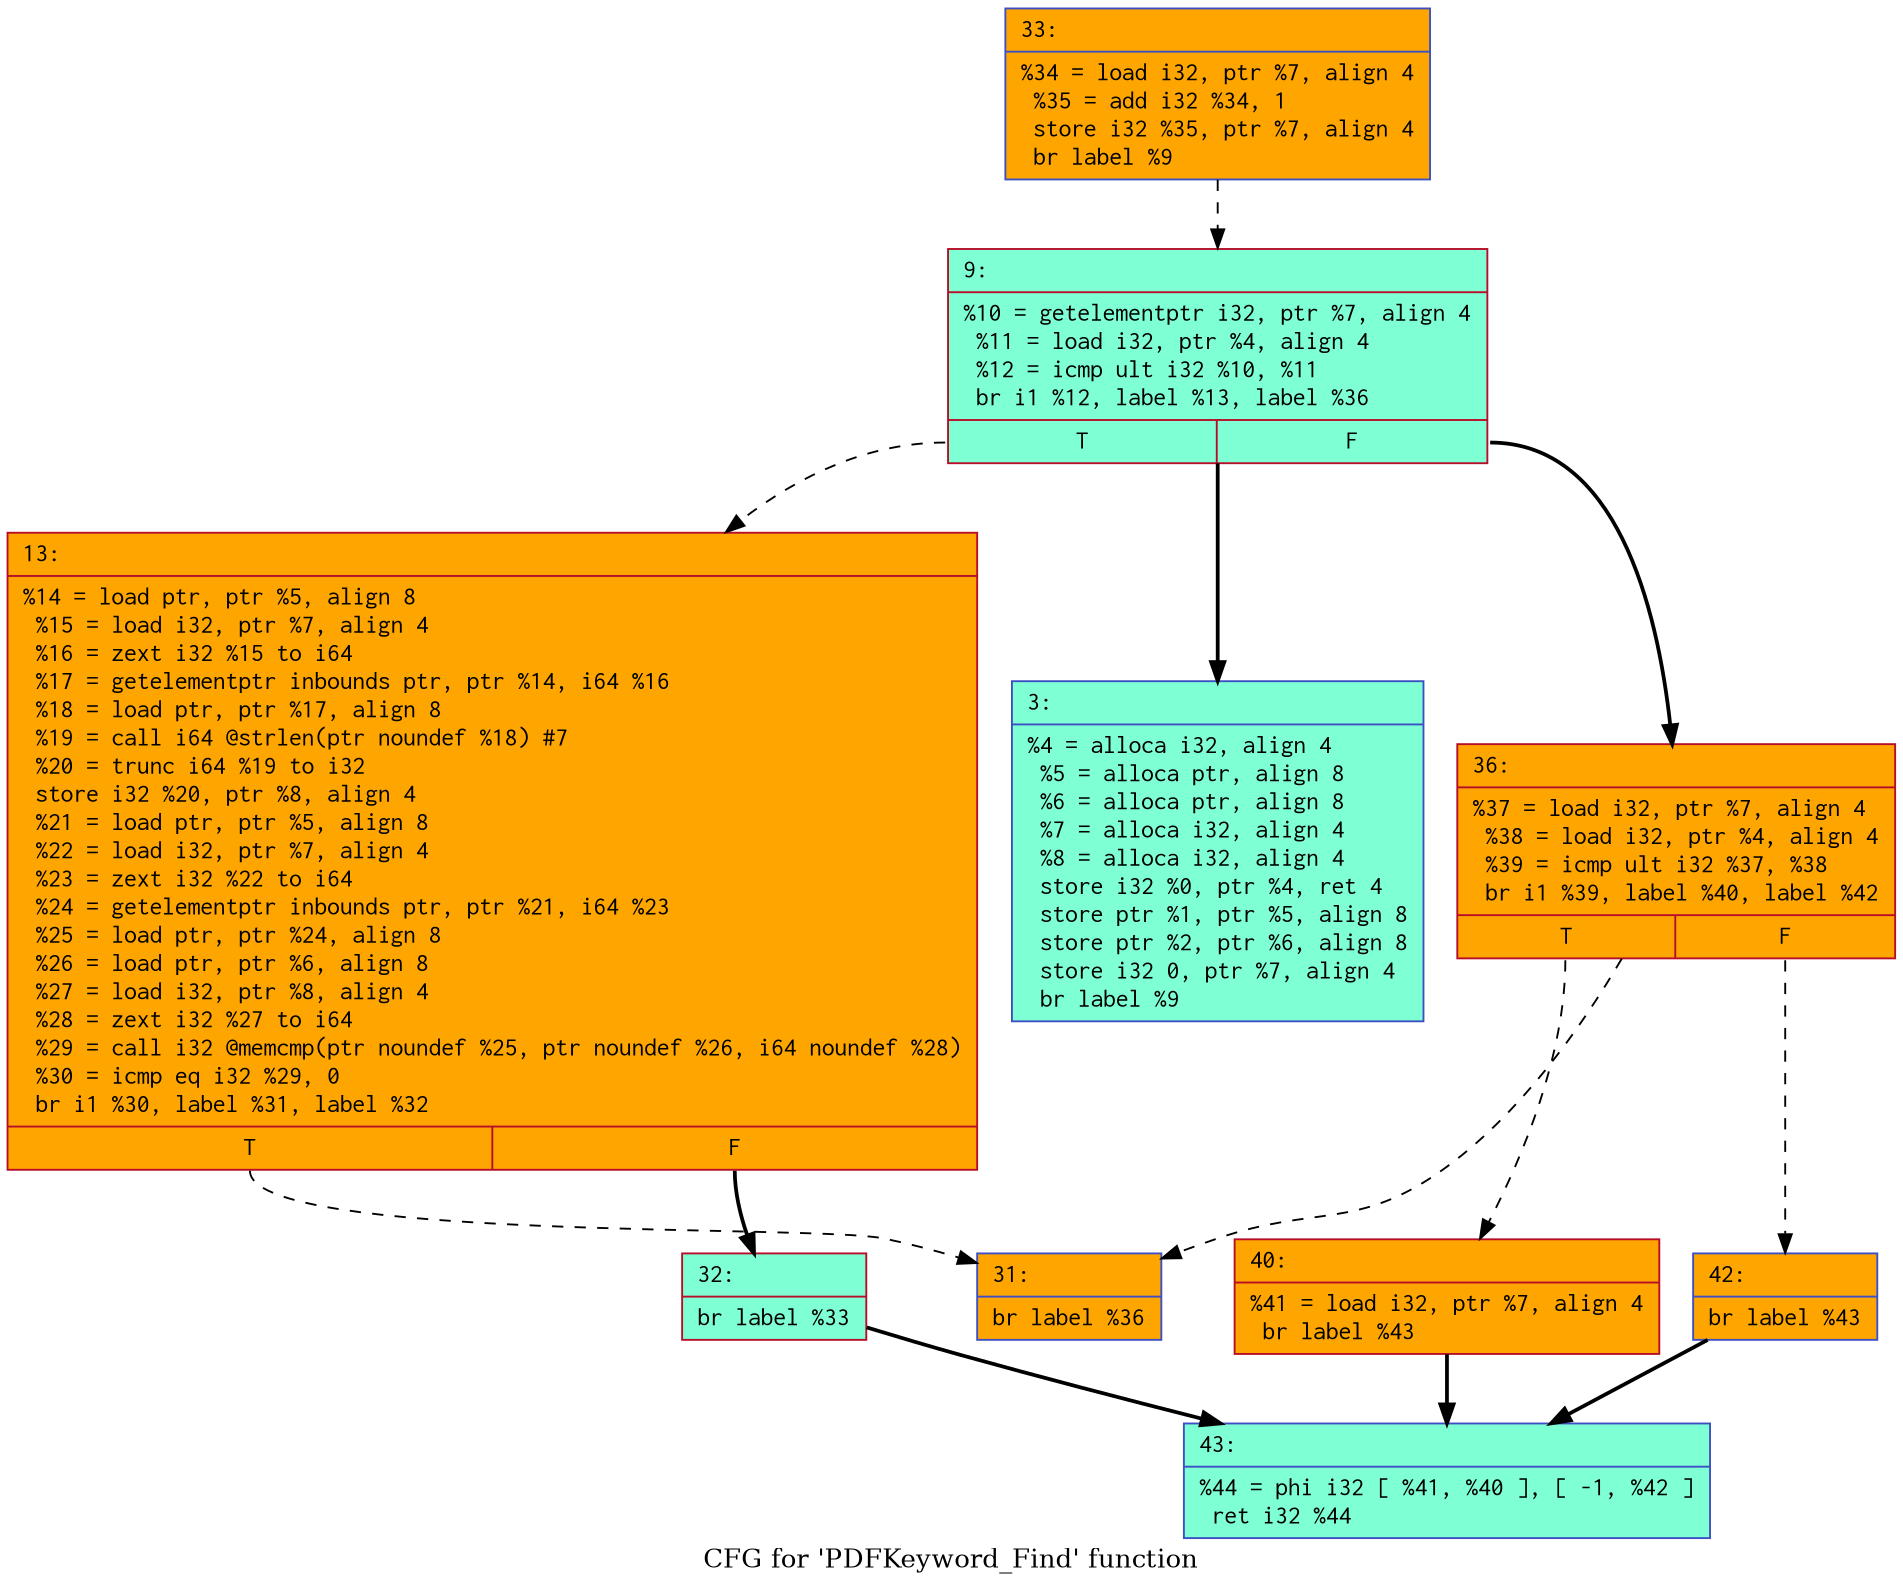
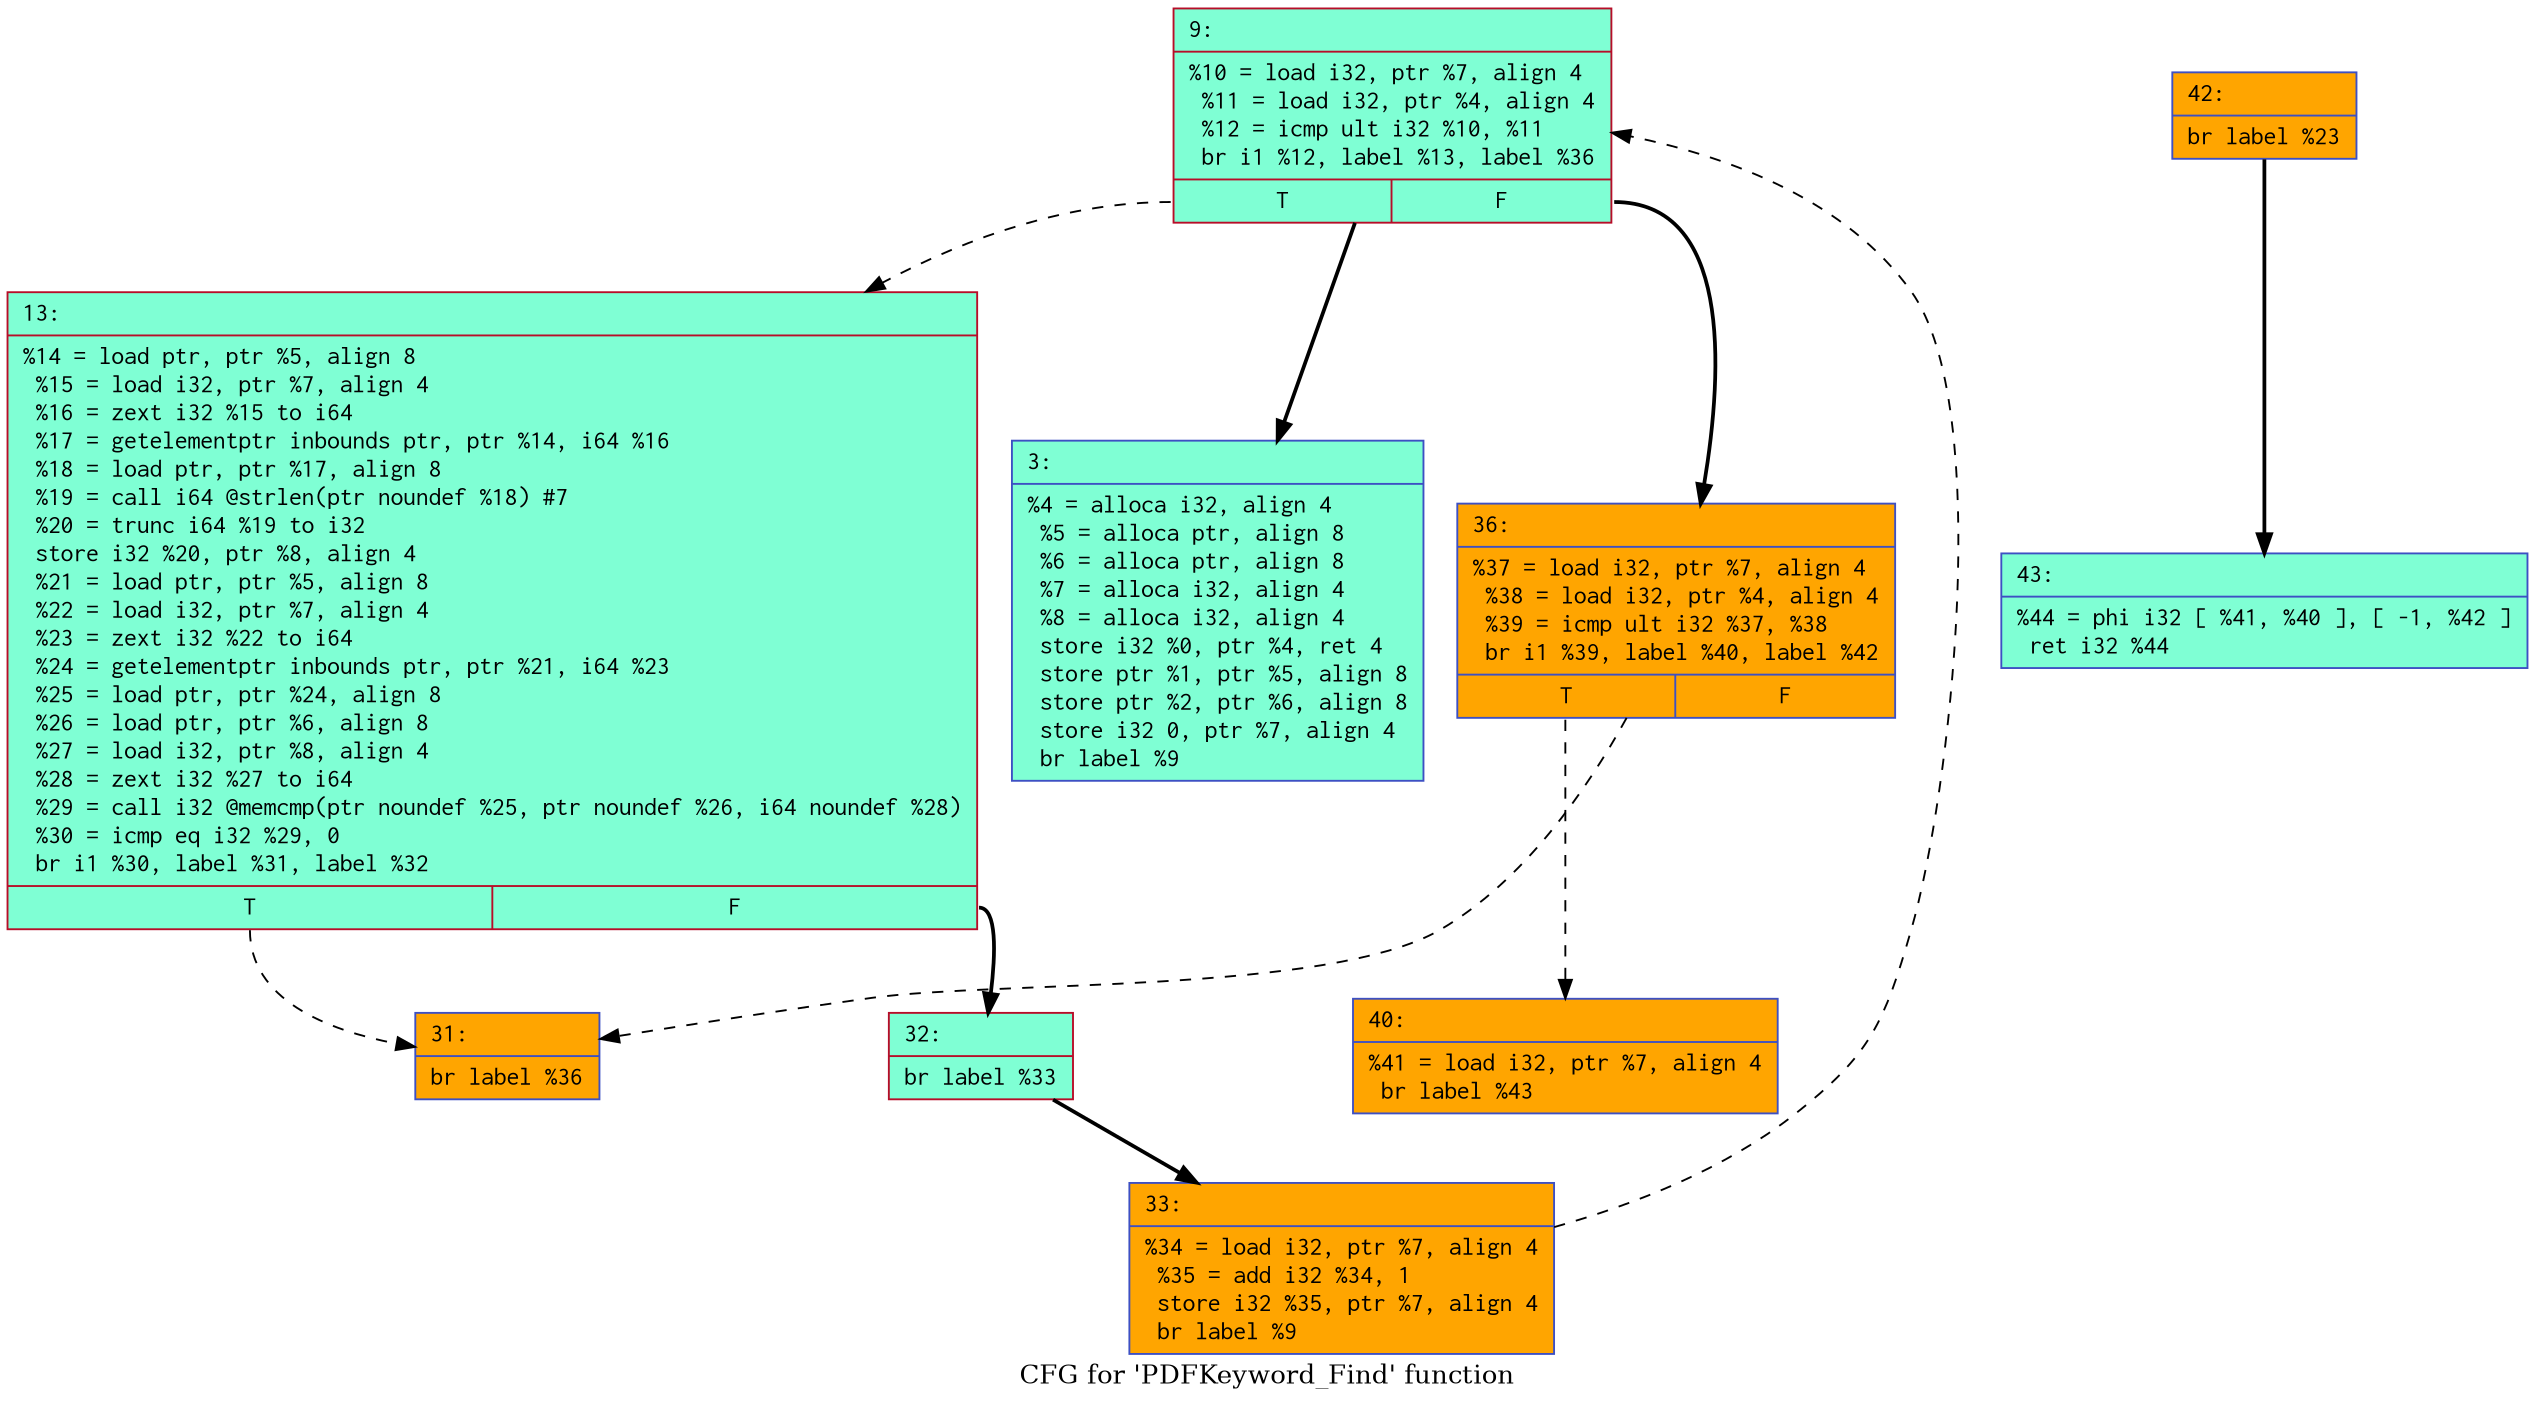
node "9:": text "%10 = getelementptr i32, ptr %7, align 4" -> "%10 = load i32, ptr %7, align 4"
node "13:": fillcolor orange -> aquamarine
node "36:": color #b70d28ff -> #3d50c3ff
edge "36:" -> "42:": removed
node "40:": color #b70d28ff -> #3d50c3ff
node "42:": text "br label %43" -> "br label %23"
edge "32:" -> "43:": now "32:" -> "33:"
edge "40:" -> "43:": removed
